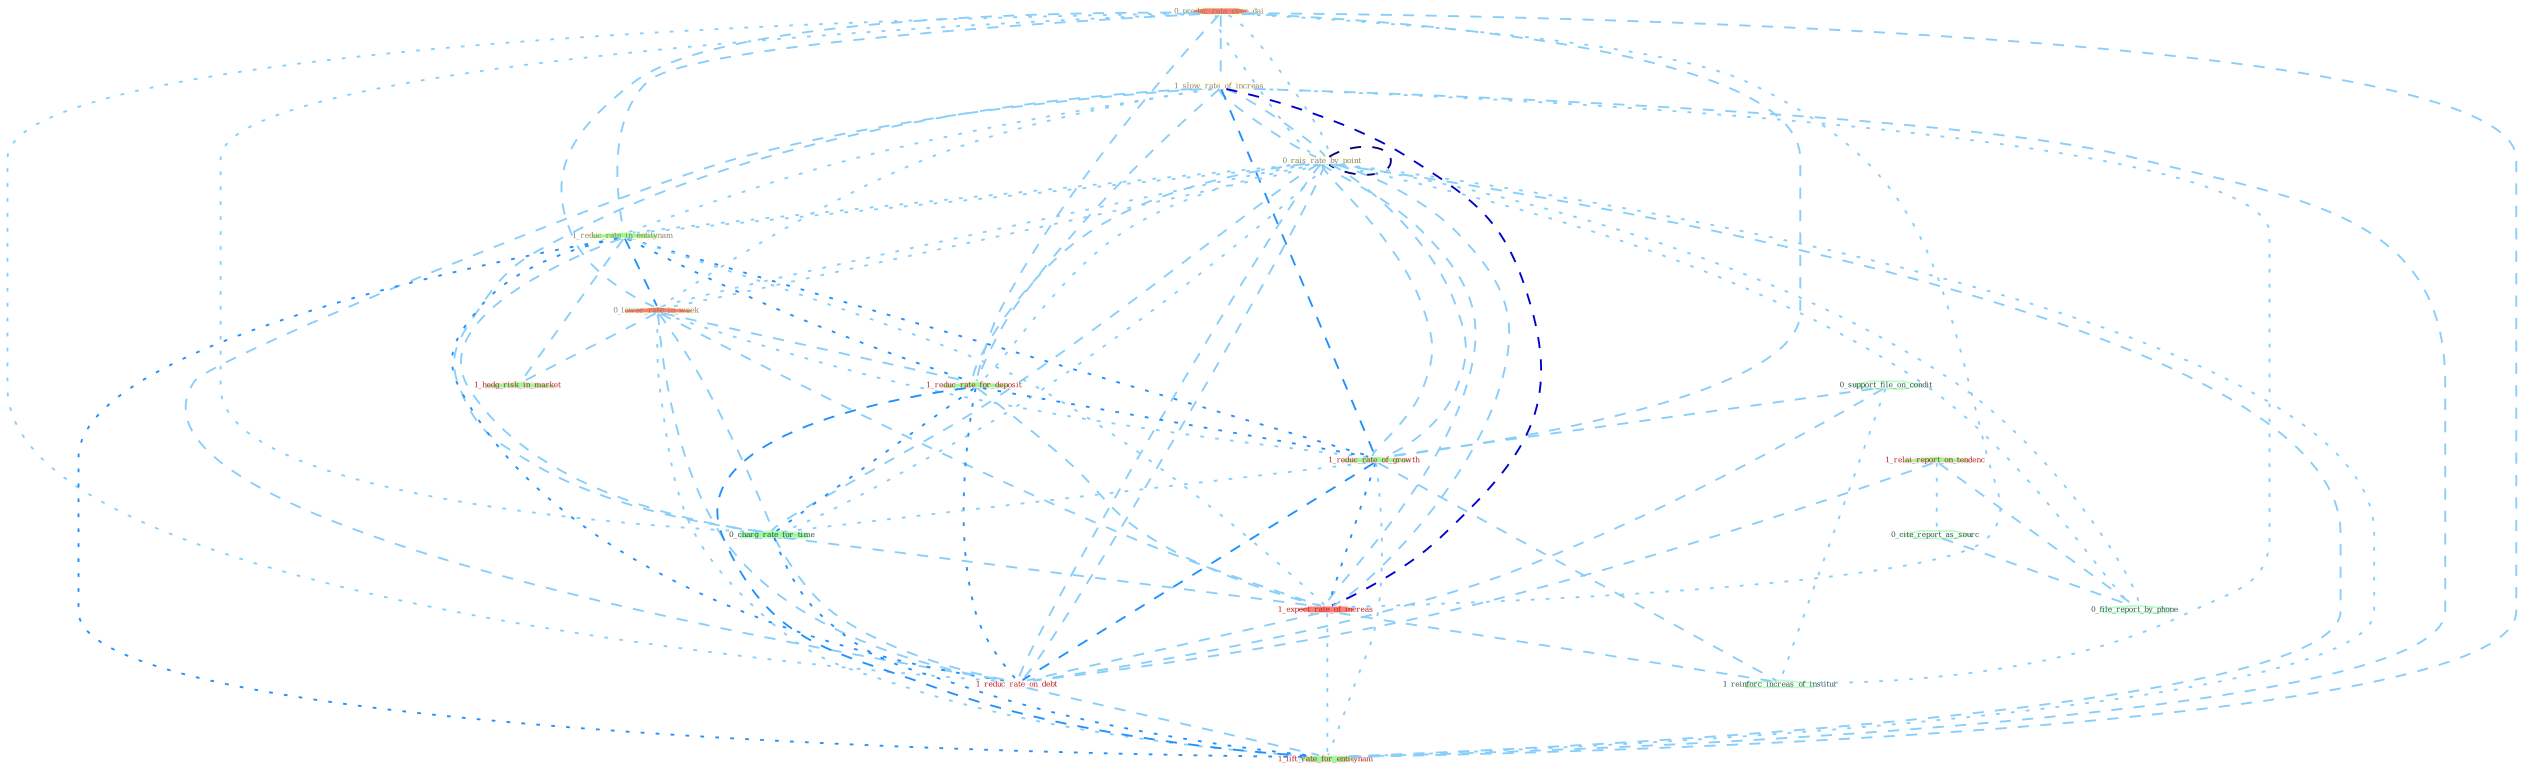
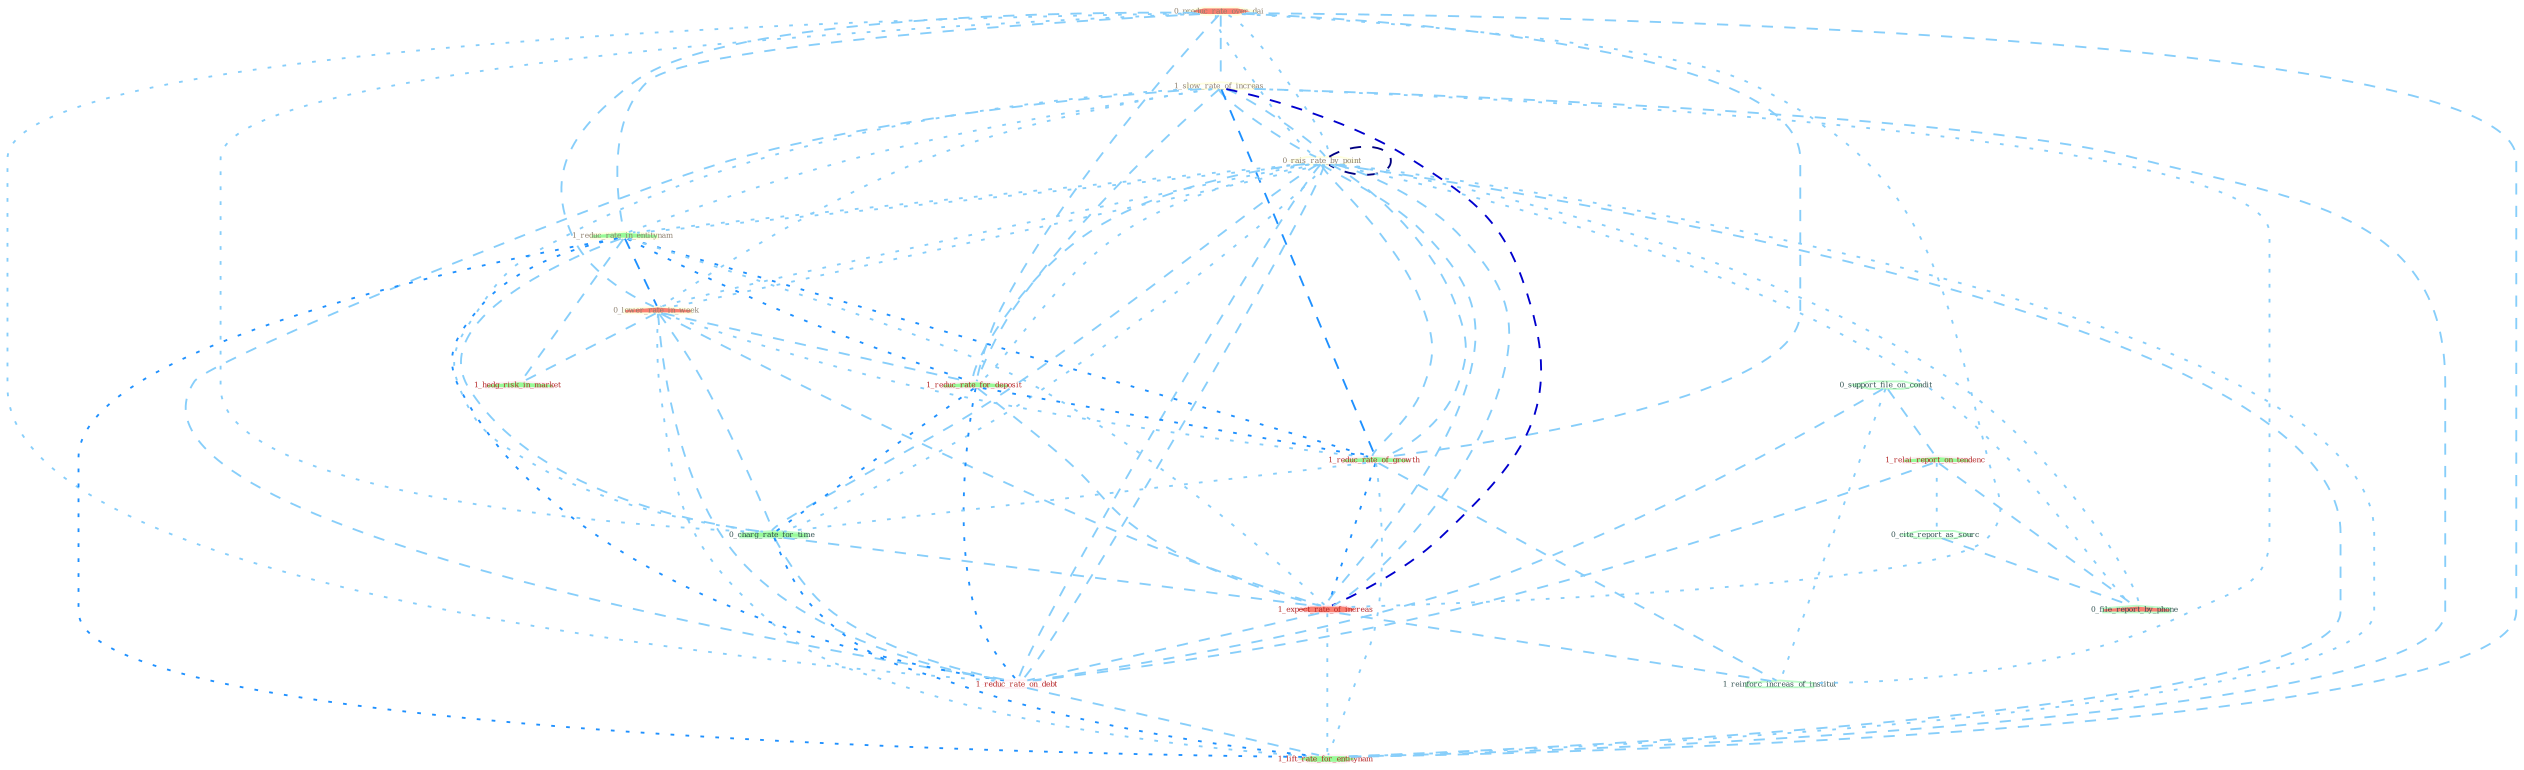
edge "1_slow_rate_of_increas" -- "0_charg_rate_for_time": style dashed -> dotted
edge "0_support_file_on_condit" -- "1_reduc_rate_of_growth": now "0_support_file_on_condit" -- "1_relai_report_on_tendenc"
edge "1_reduc_rate_for_deposit" -- "1_lift_rate_for_entitynam": removed
edge "1_reduc_rate_of_growth" -- "1_reduc_rate_on_debt": removed
node "0_file_report_by_phone": fillcolor white -> salmon
